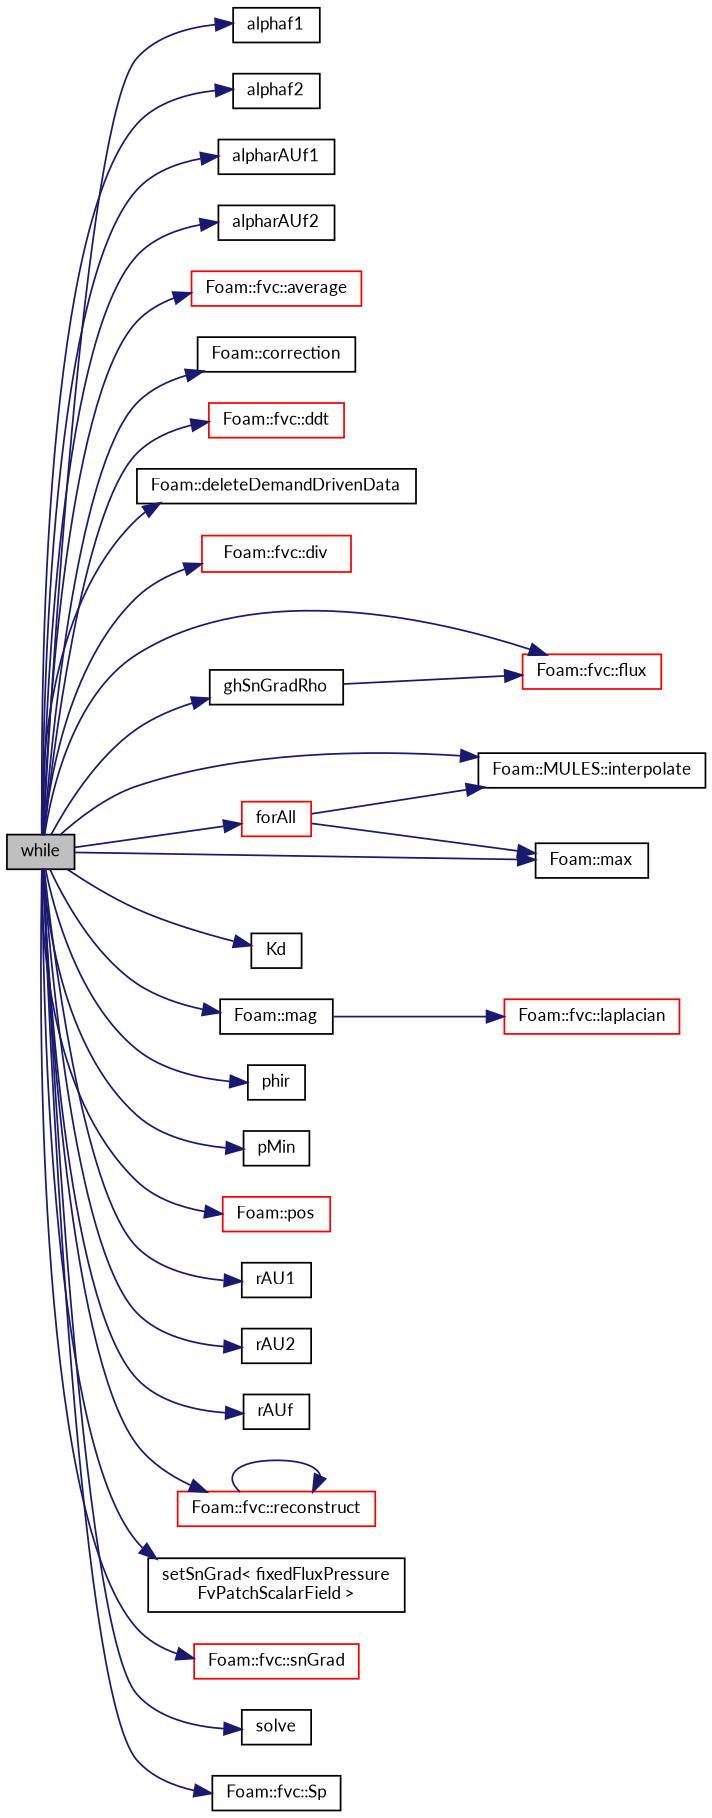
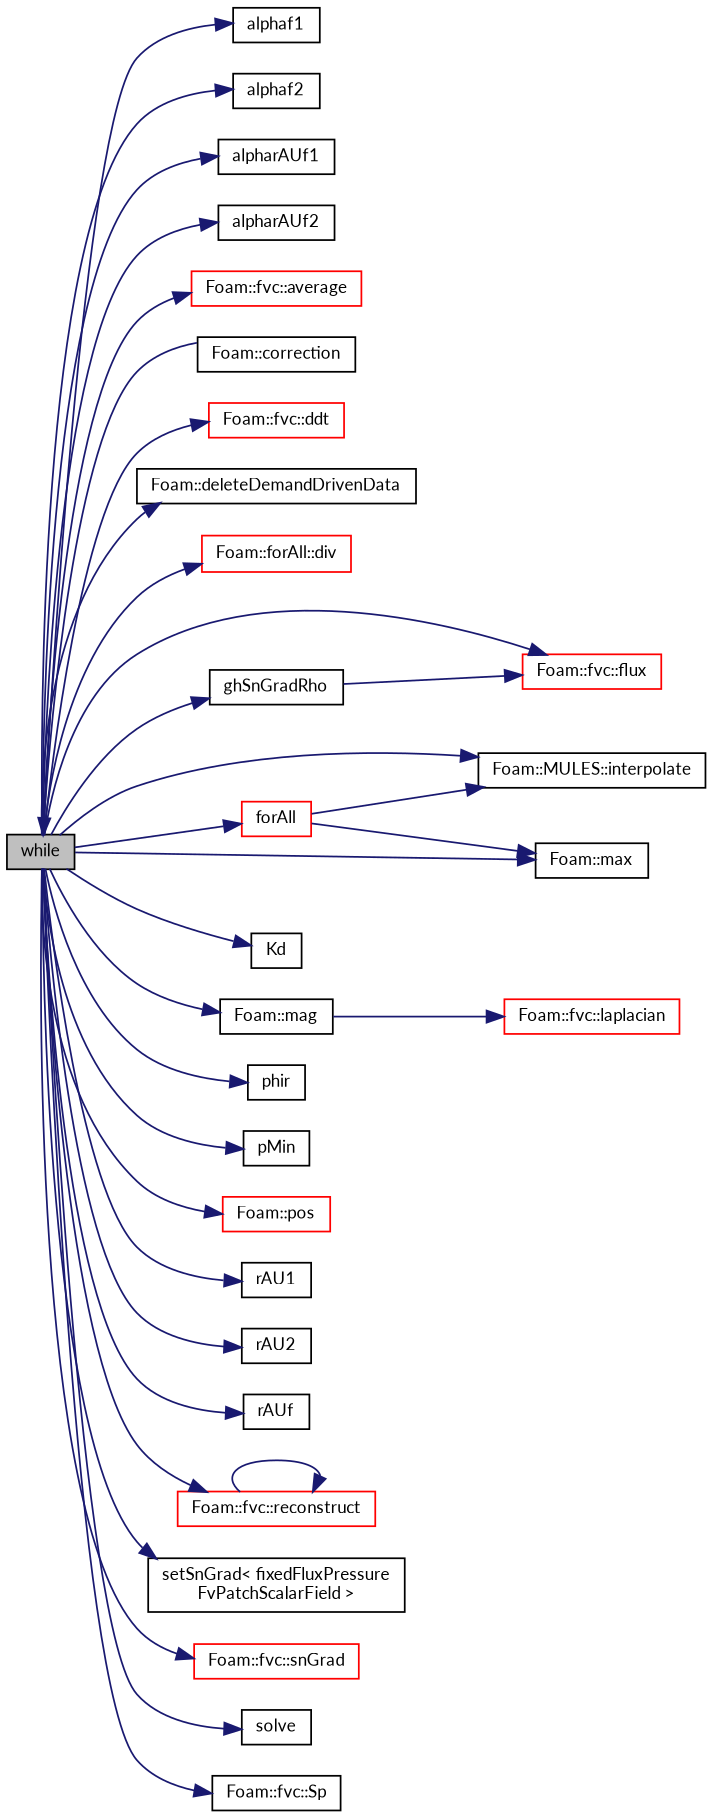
node "Foam::fvc::div": label "Foam::fvc::div" -> "Foam::forAll::div"
edge "while" -> "Foam::correction": reversed
